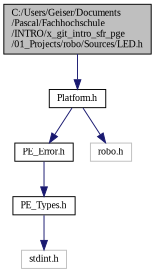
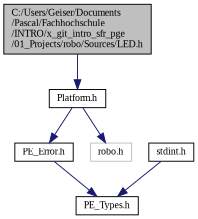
edge "PE_Types.h" -> "stdint.h": reversed
node "stdint.h": color grey75 -> black
